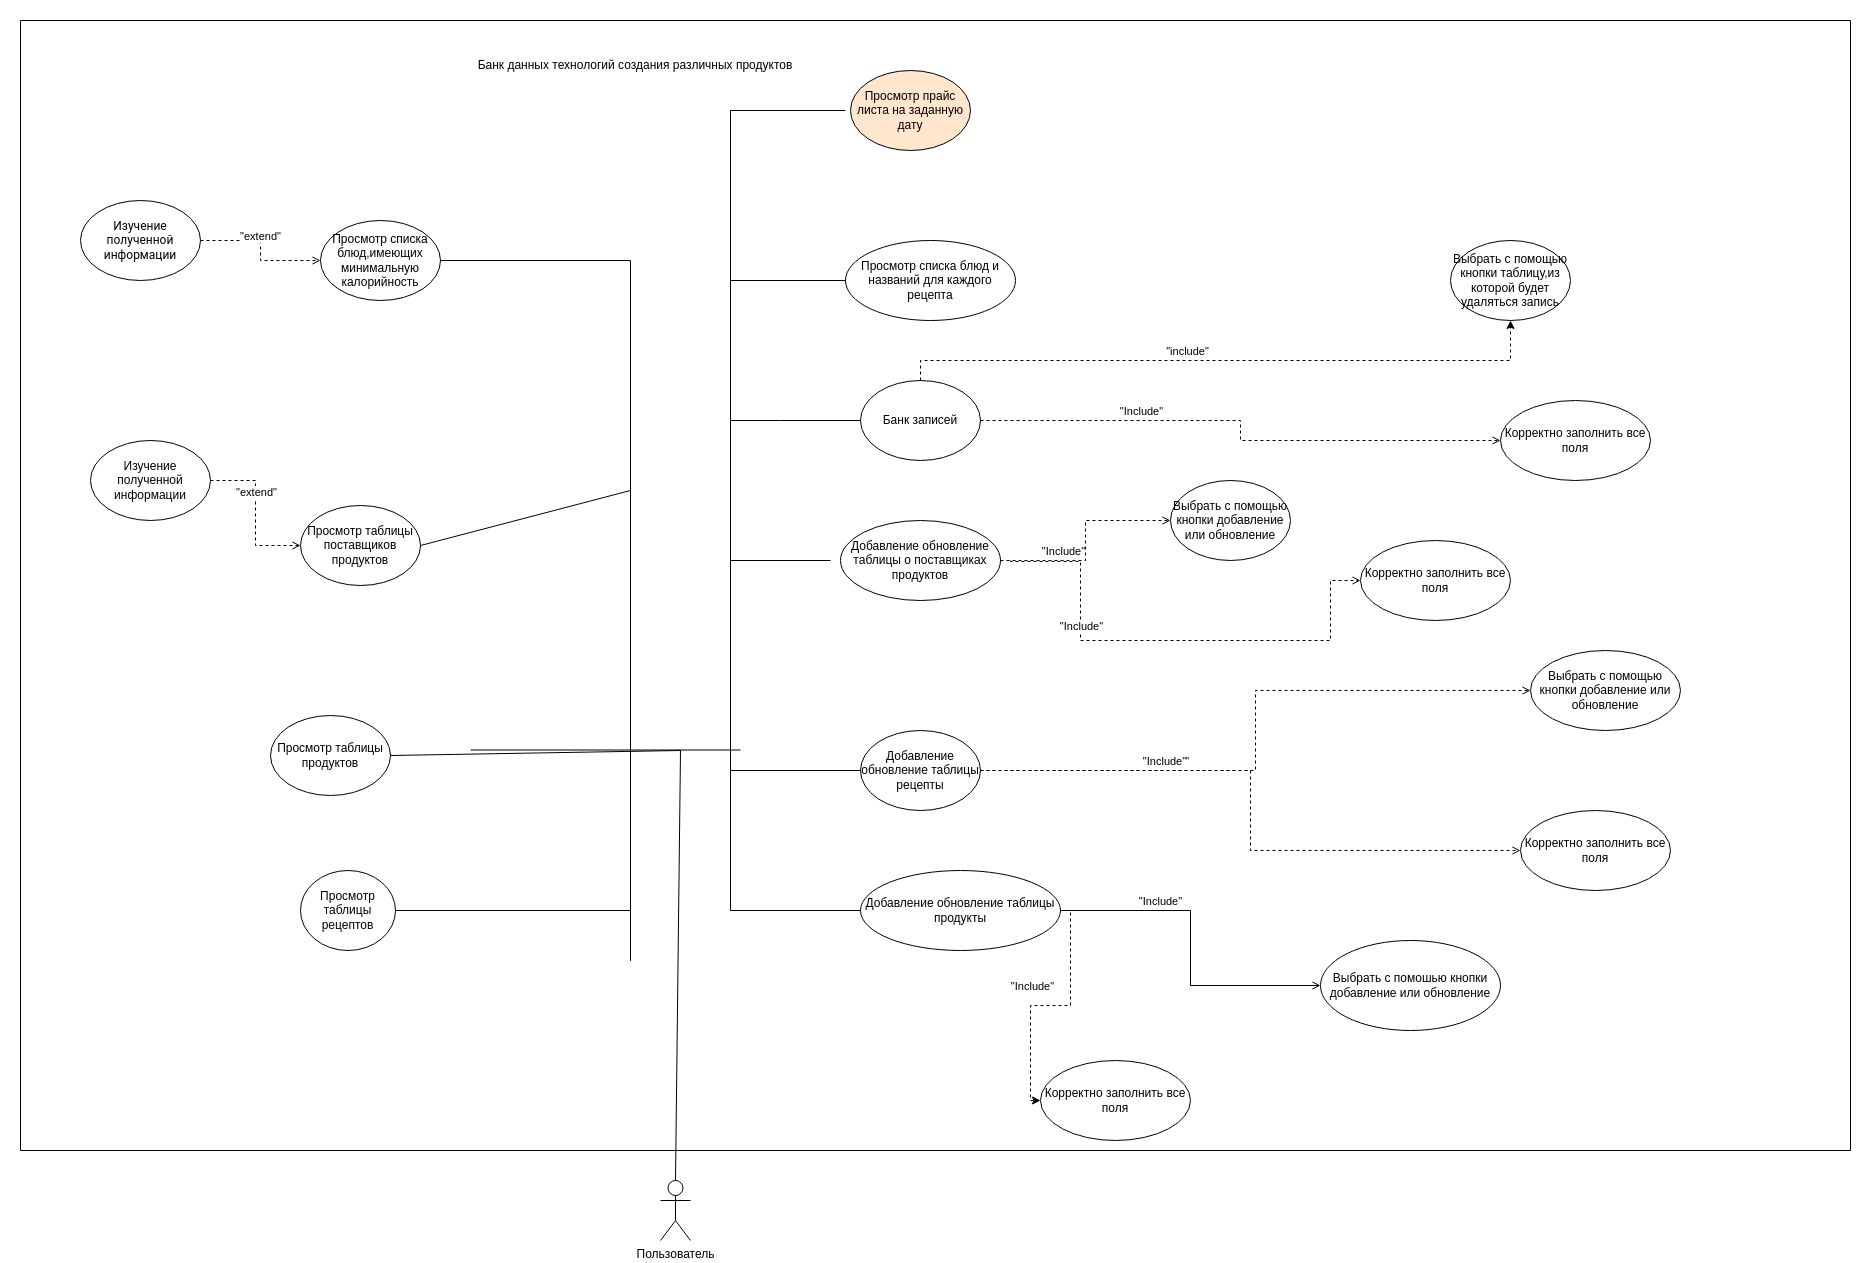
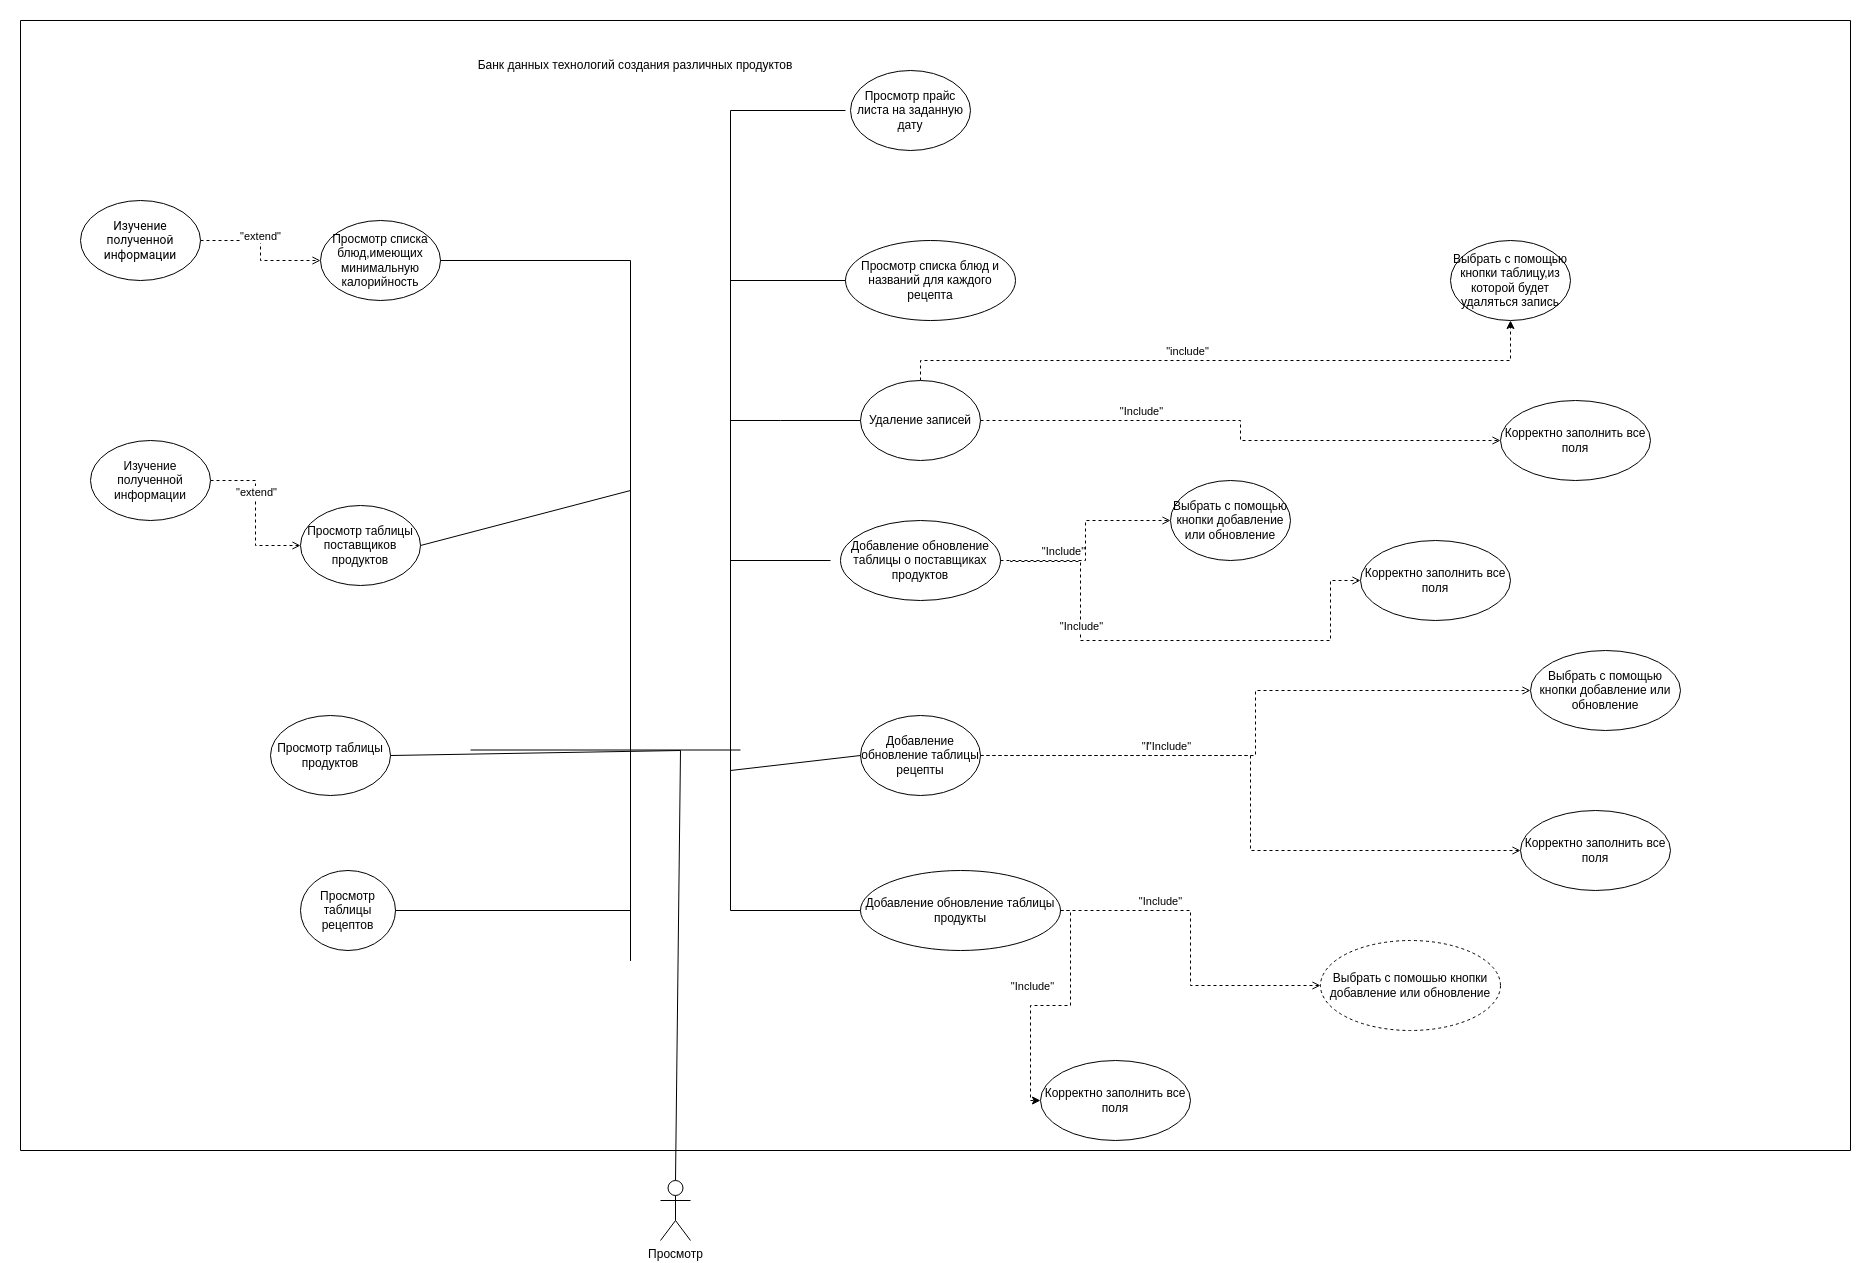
node "Просмотр прайс листа на заданную дату": fillcolor #ffe6cc -> #ffffff
node "Банк записей": label "Банк записей" -> "Удаление записей"
node "Добавление обновление таблицы рецепты": moved (921, 771) -> (921, 756)
edge "Добавление обновление таблицы продукты" -> "Выбрать с помошью кнопки добавление или обновление": style solid -> dashed
node "Выбрать с помошью кнопки добавление или обновление": style solid -> dashed
node "Пользователь": label "Пользователь" -> "Просмотр"
